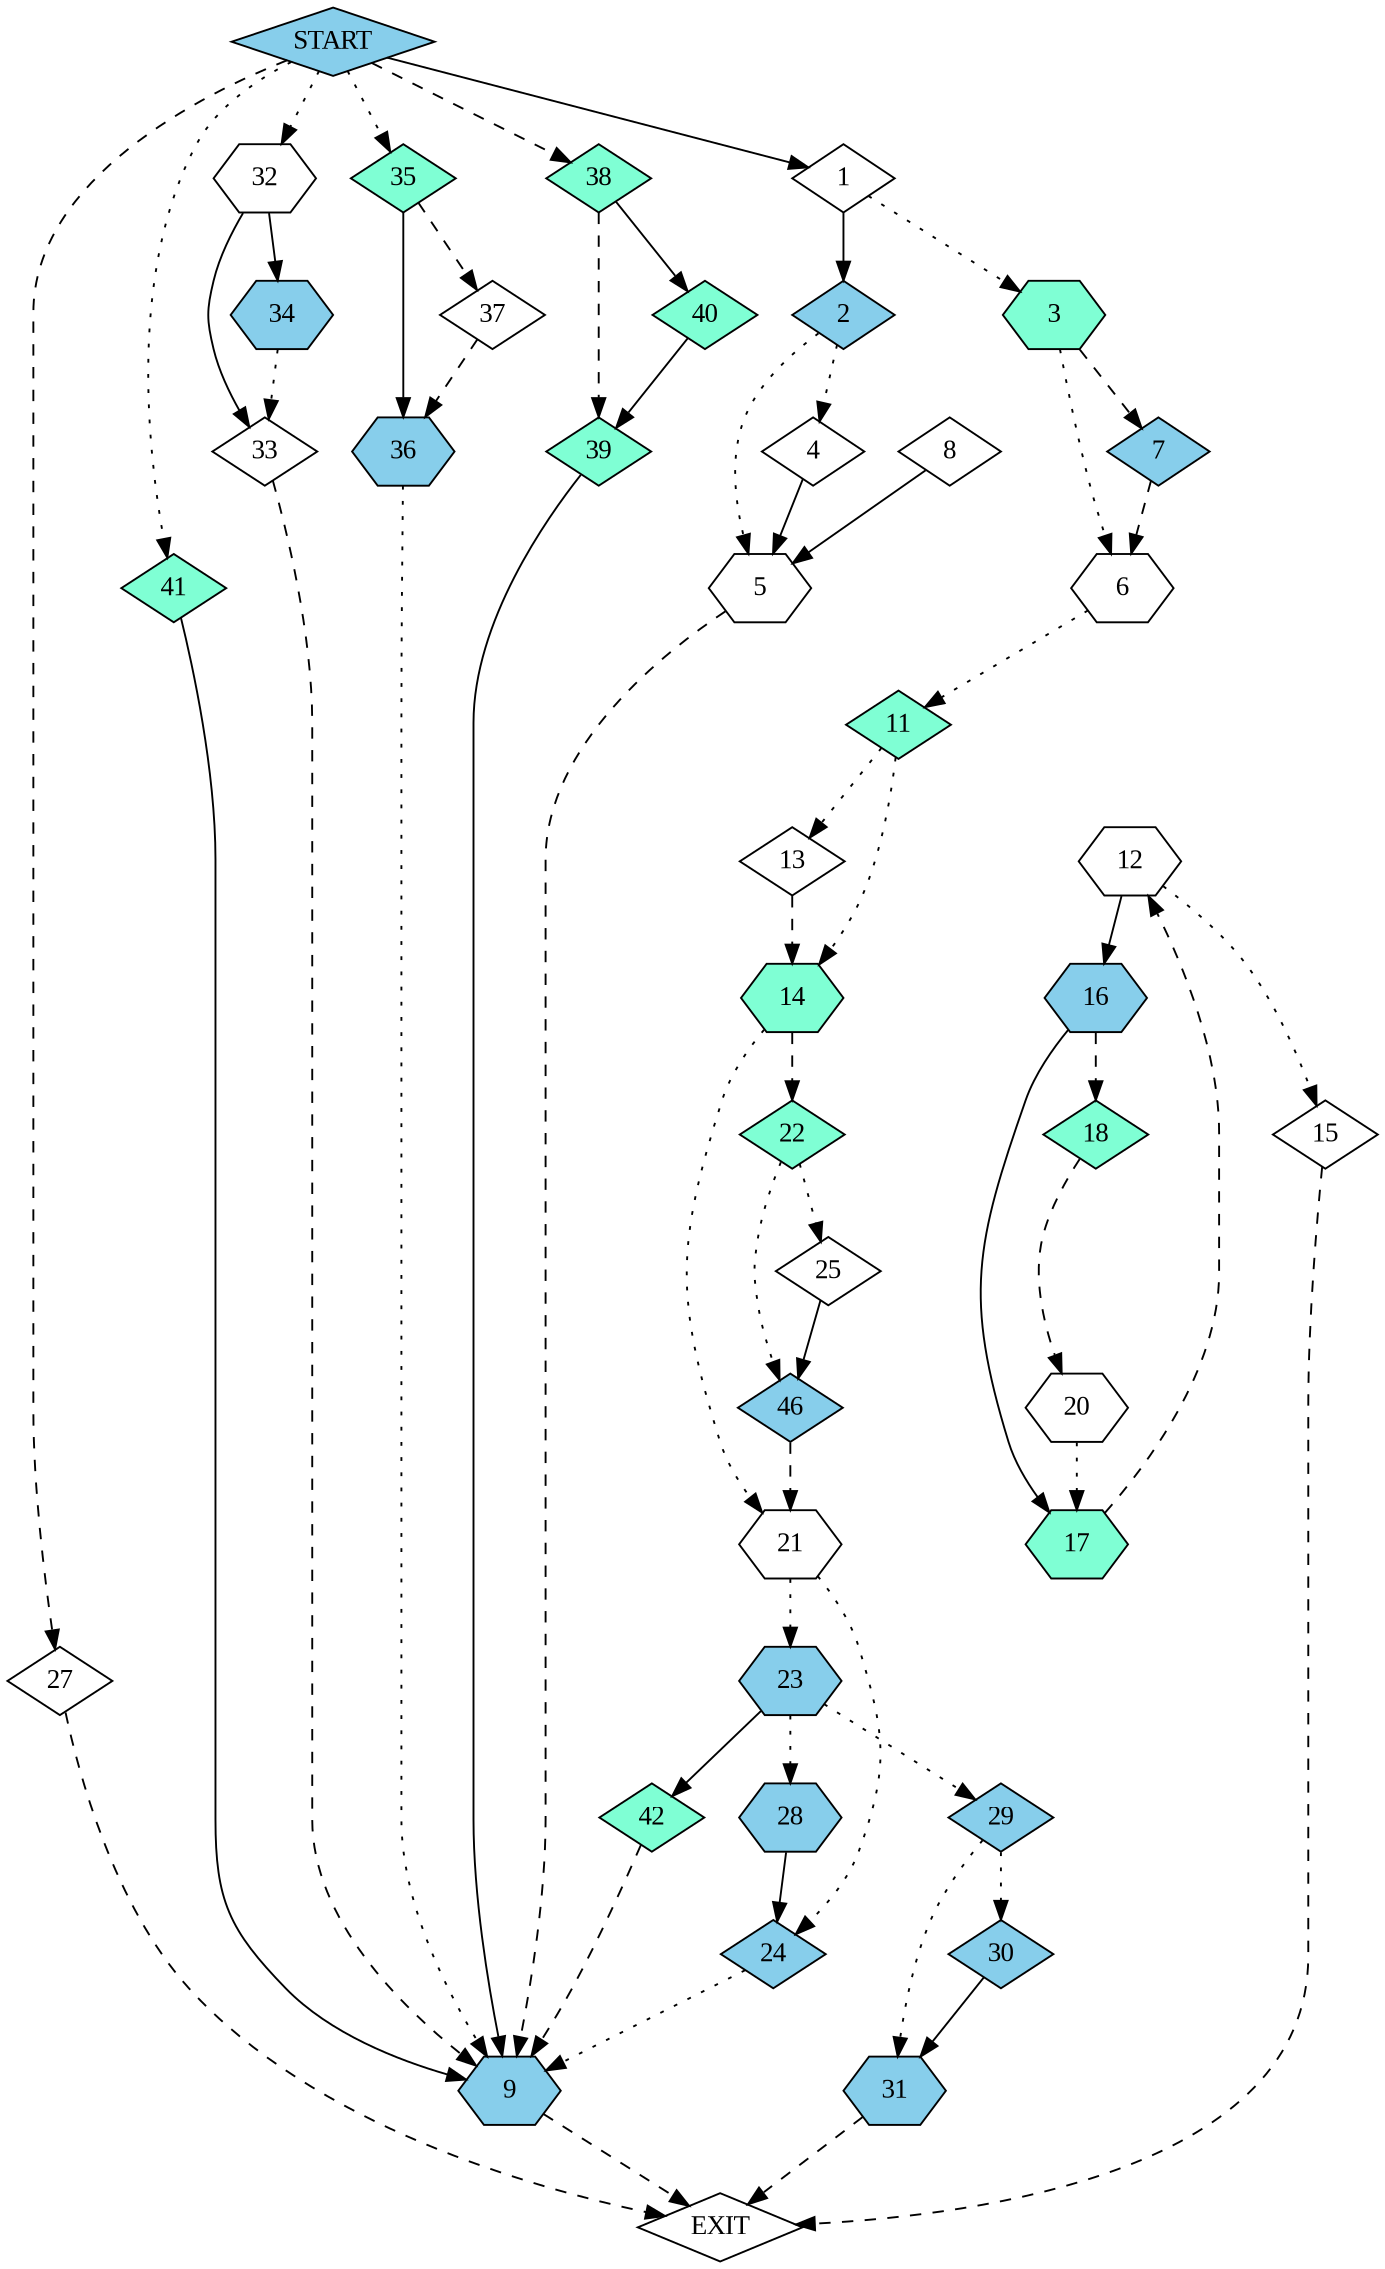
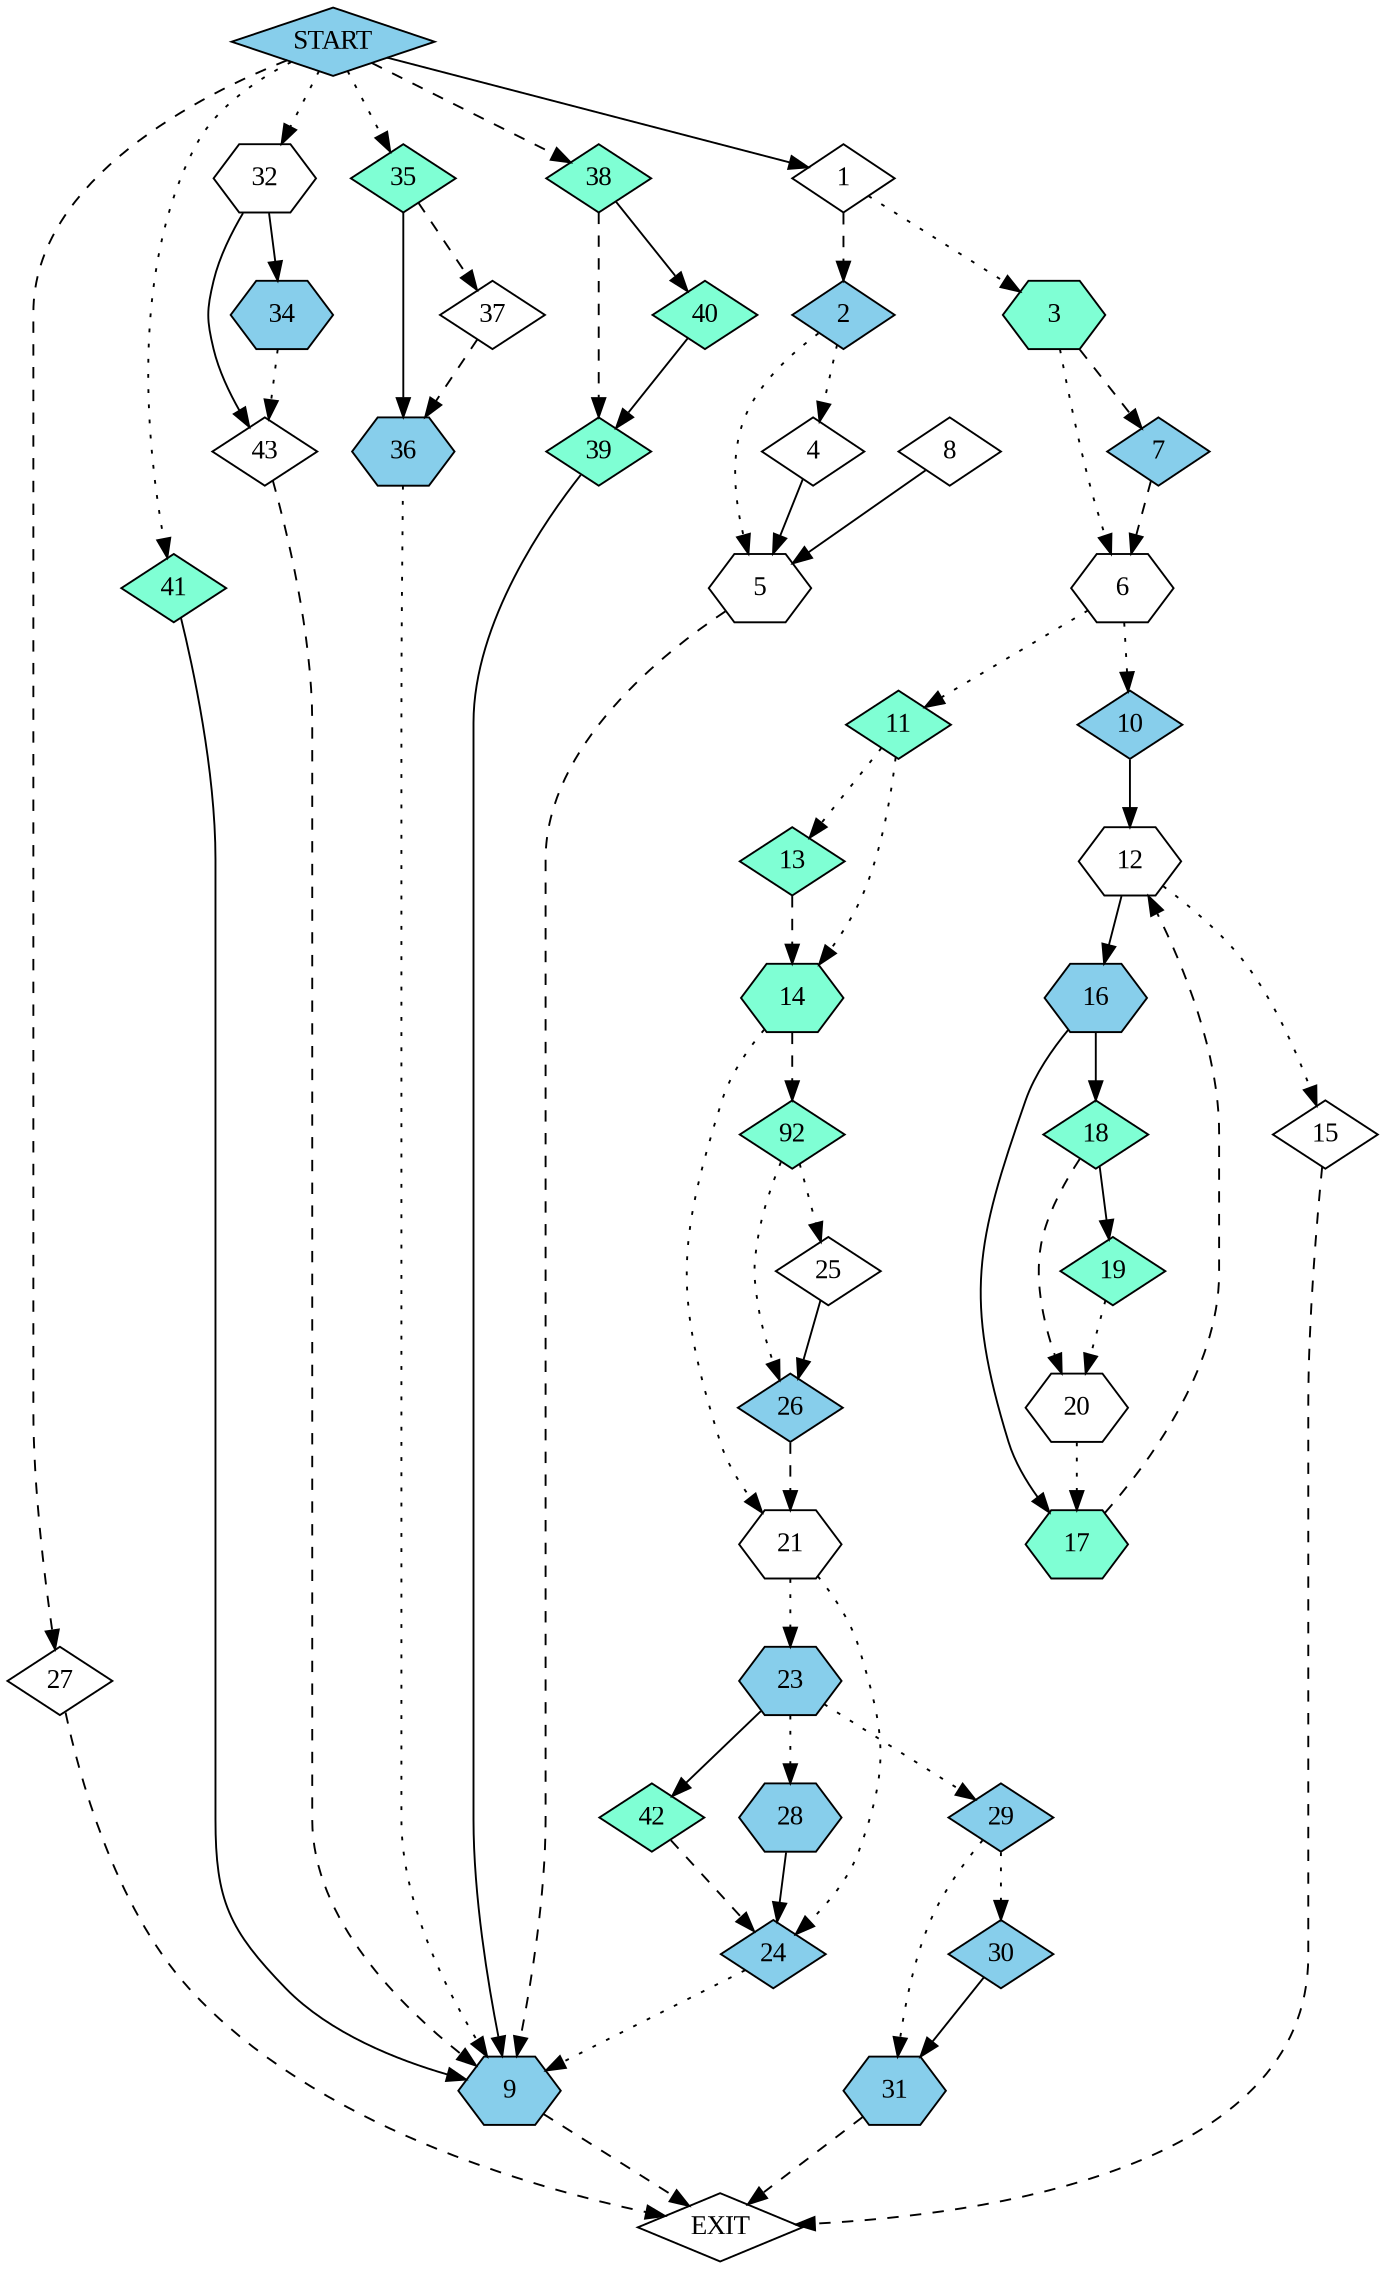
edge "1" -> "2": style solid -> dashed
node "33": label "33" -> "43"
node "10": added
node "13": fillcolor white -> aquamarine
edge "16" -> "18": style dashed -> solid
node "22": label "22" -> "92"
node "19": added
node "46": label "46" -> "26"
edge "42" -> "9": now "42" -> "24"
